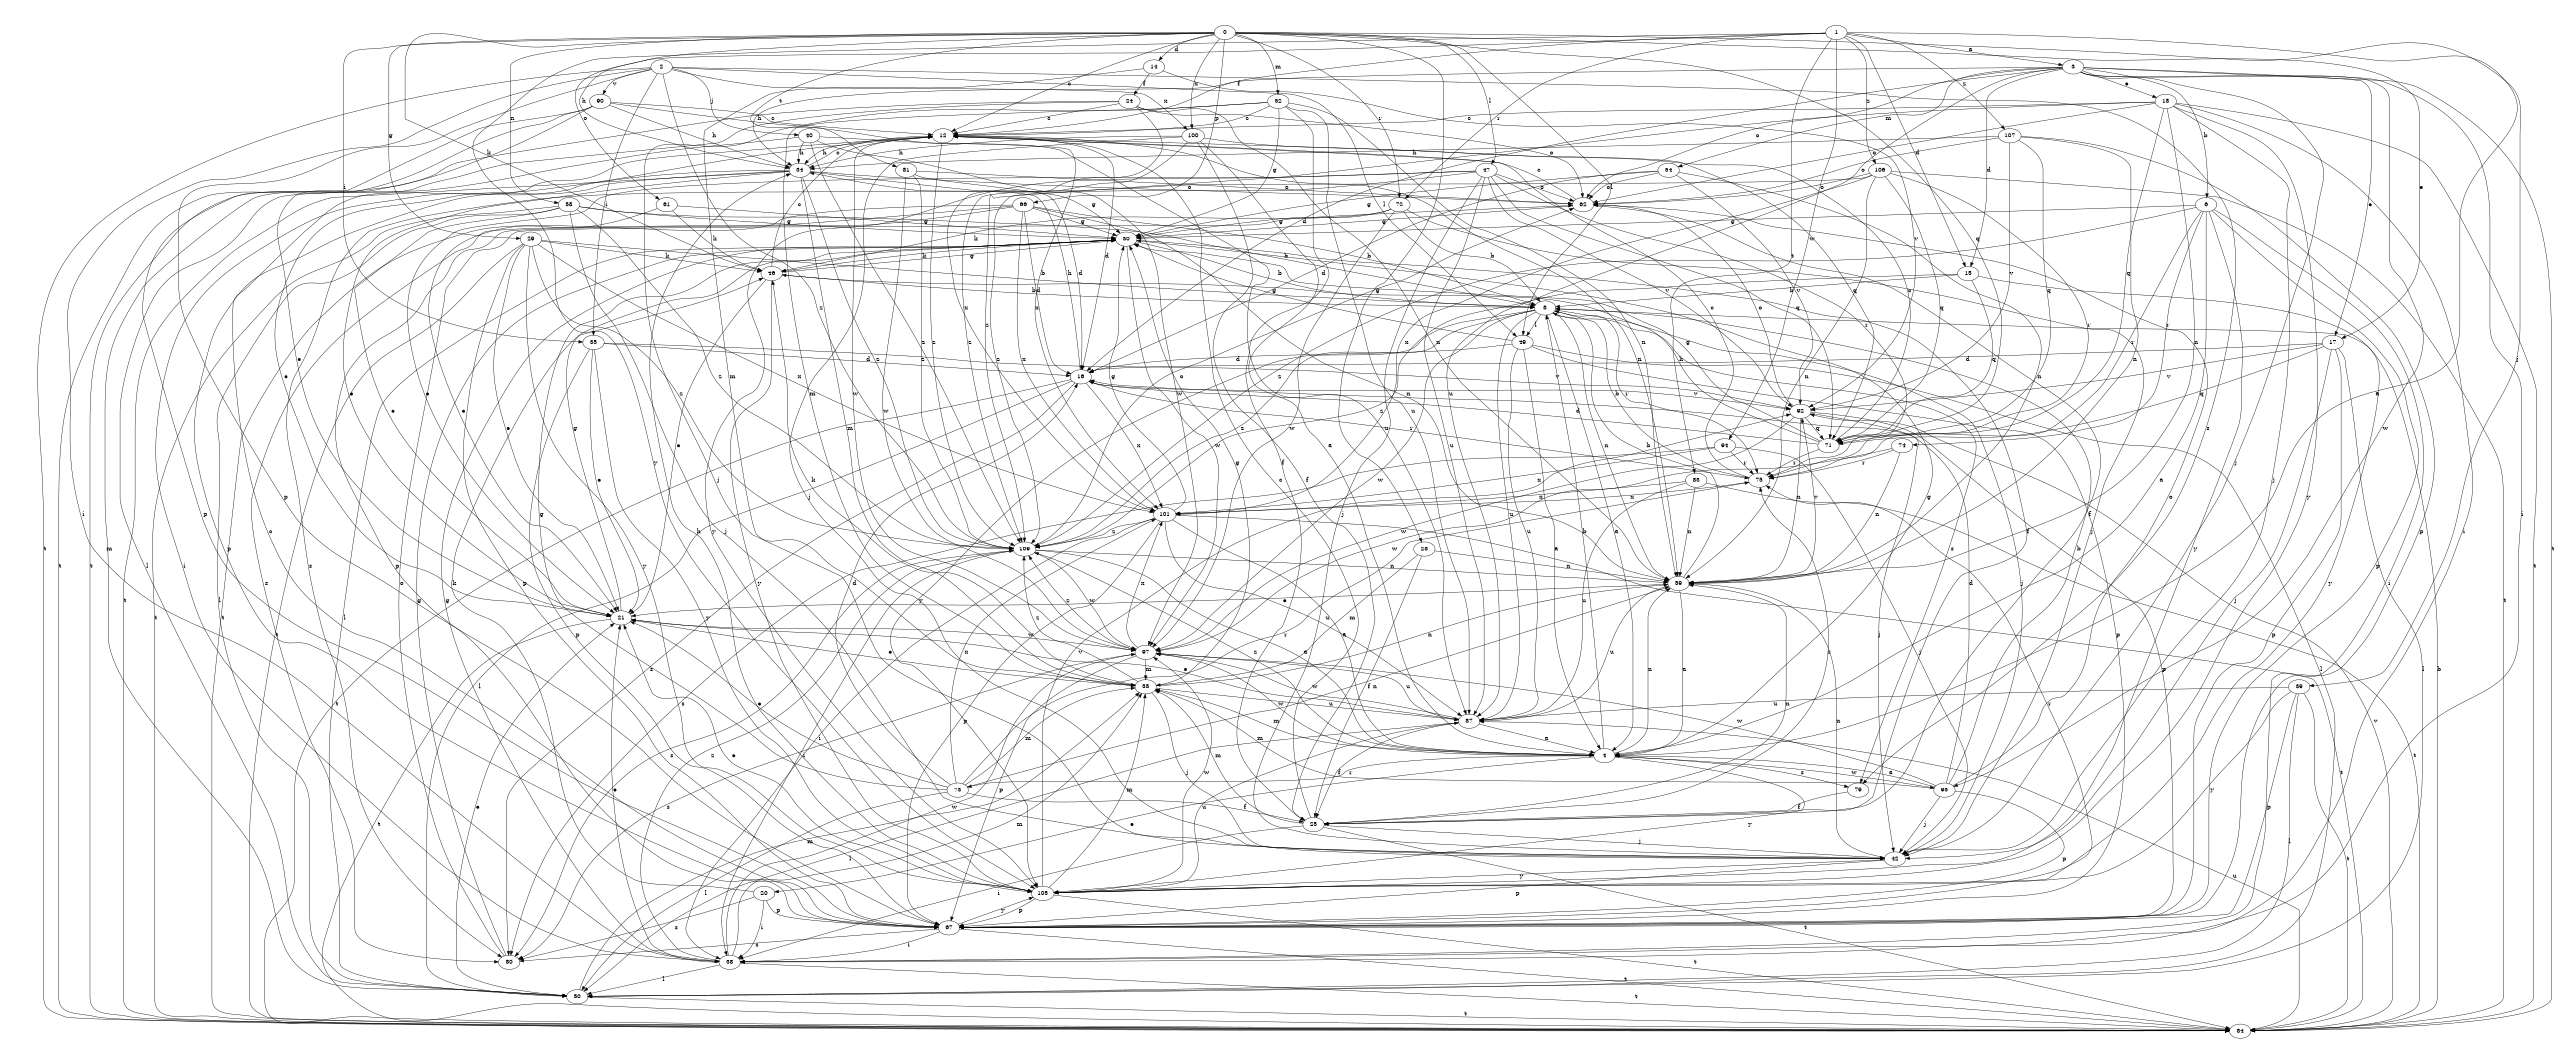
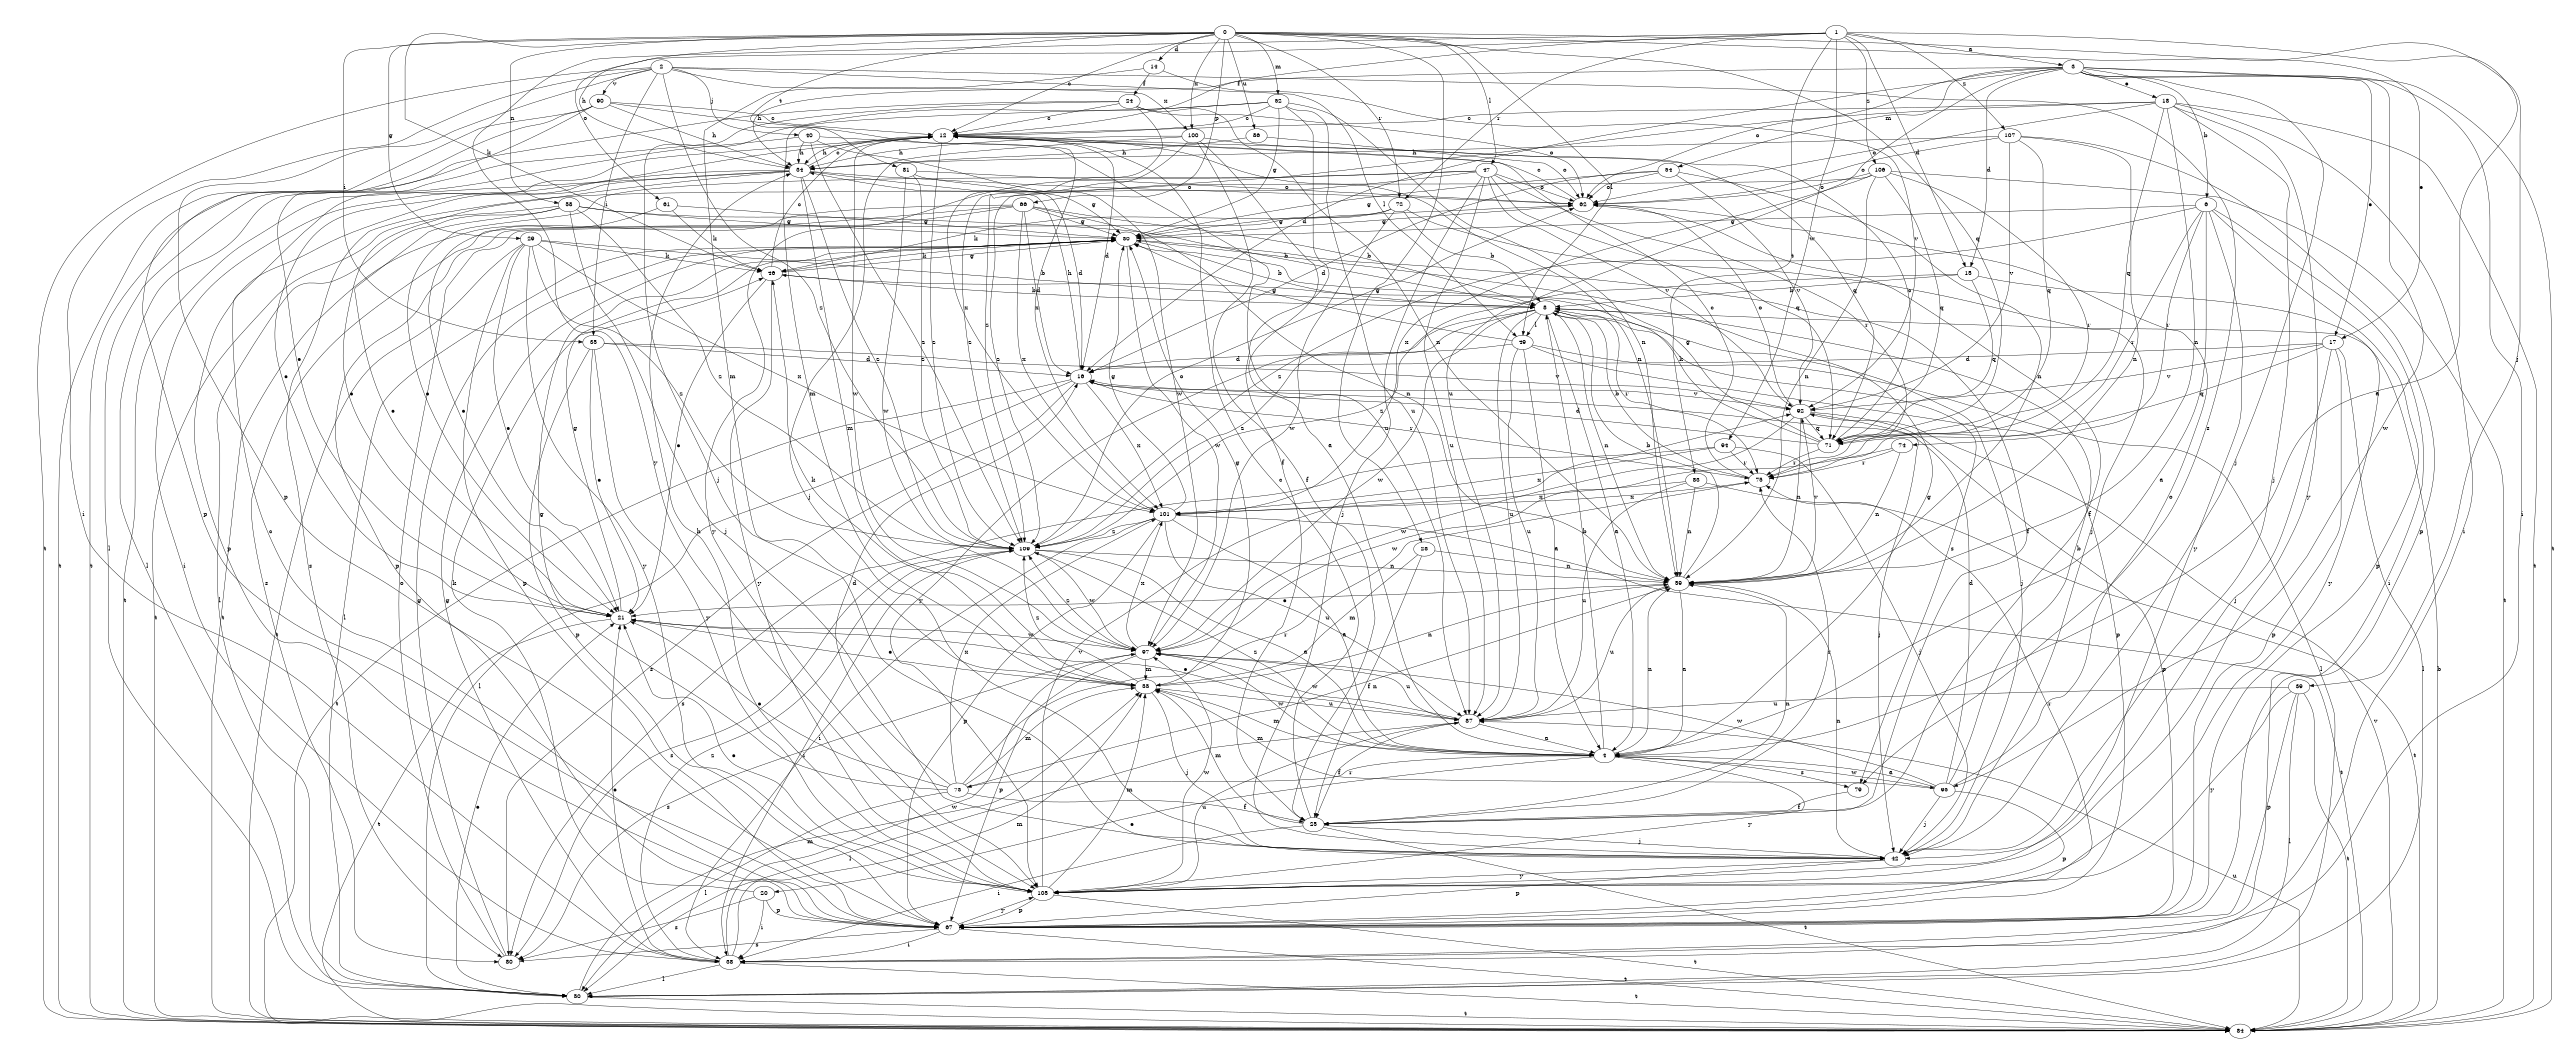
node "86": added
edge "24" -> "50": label "m" -> "l"
